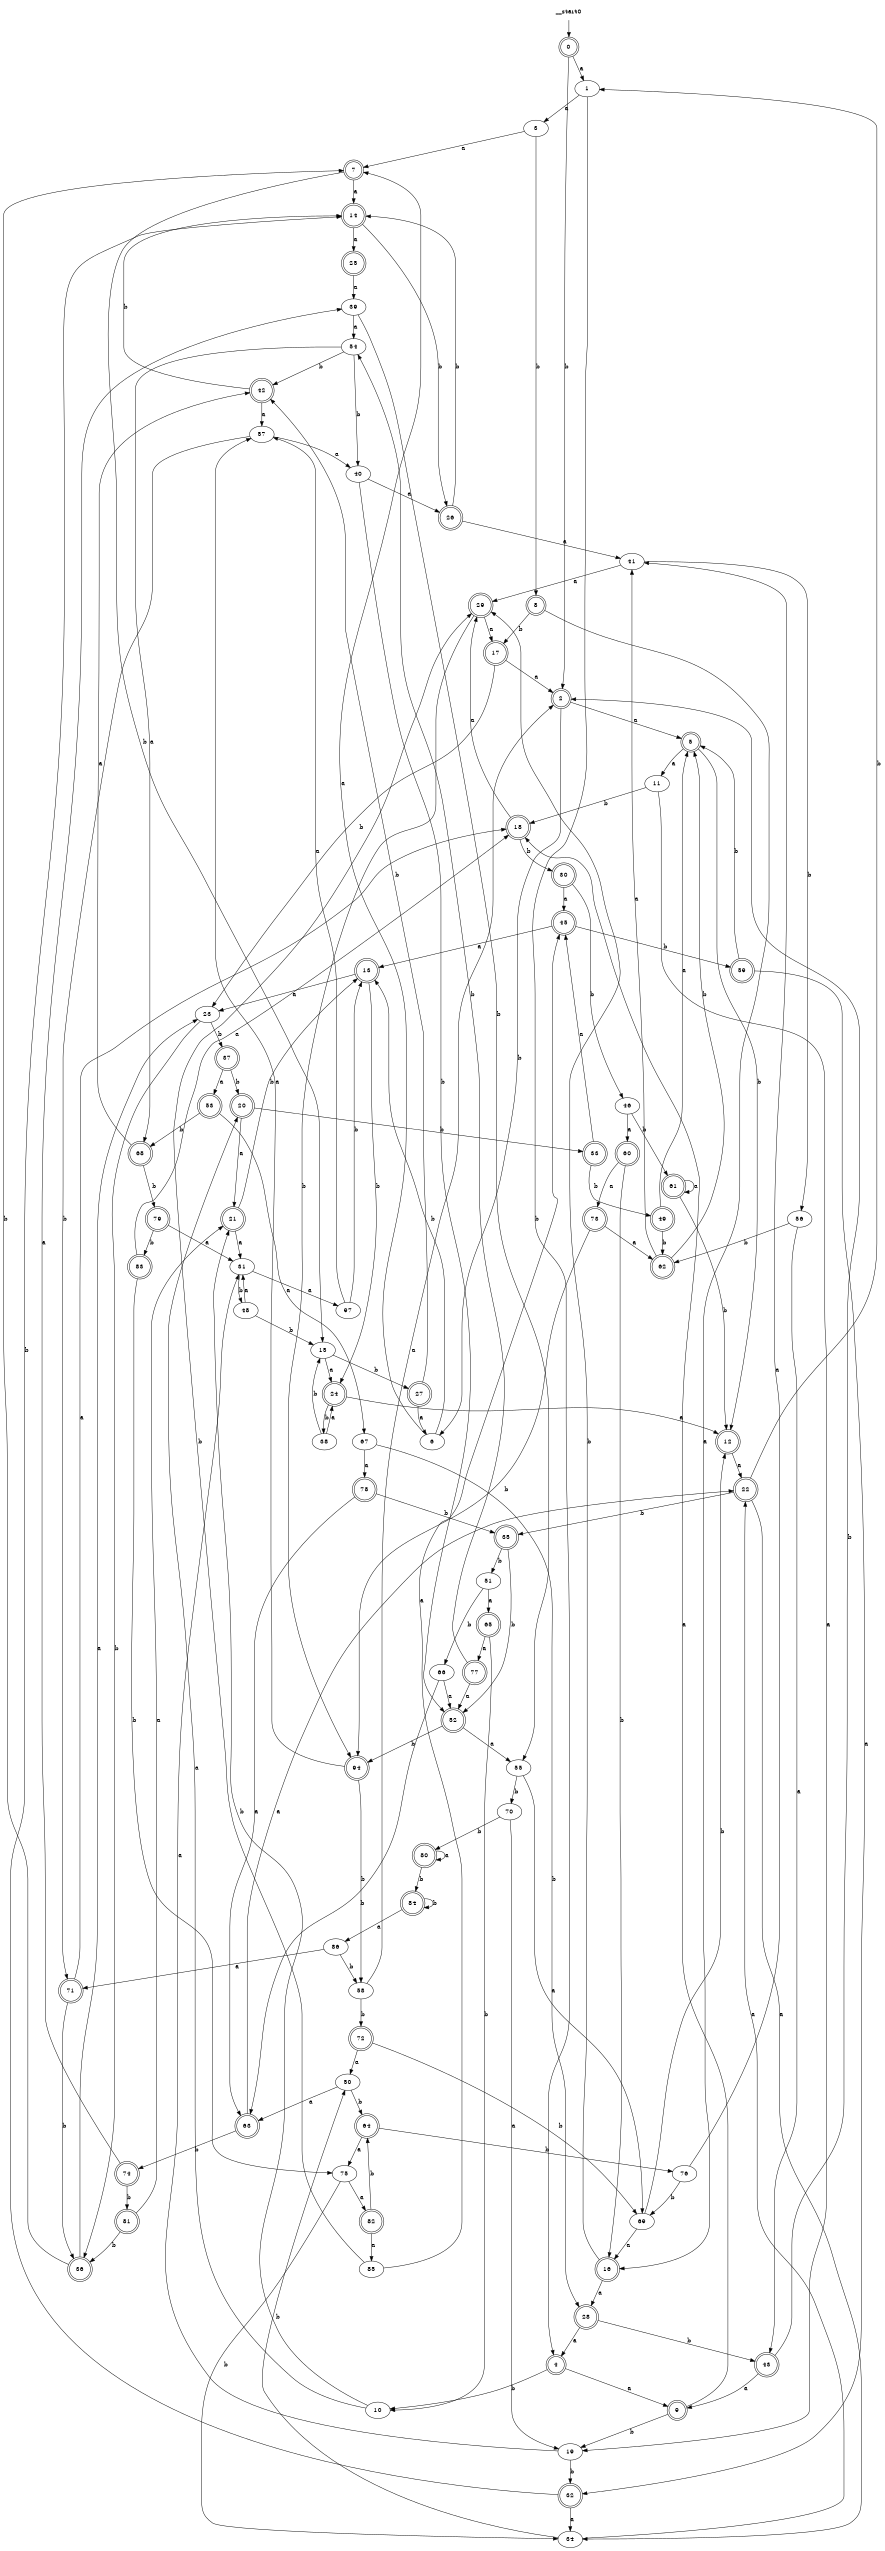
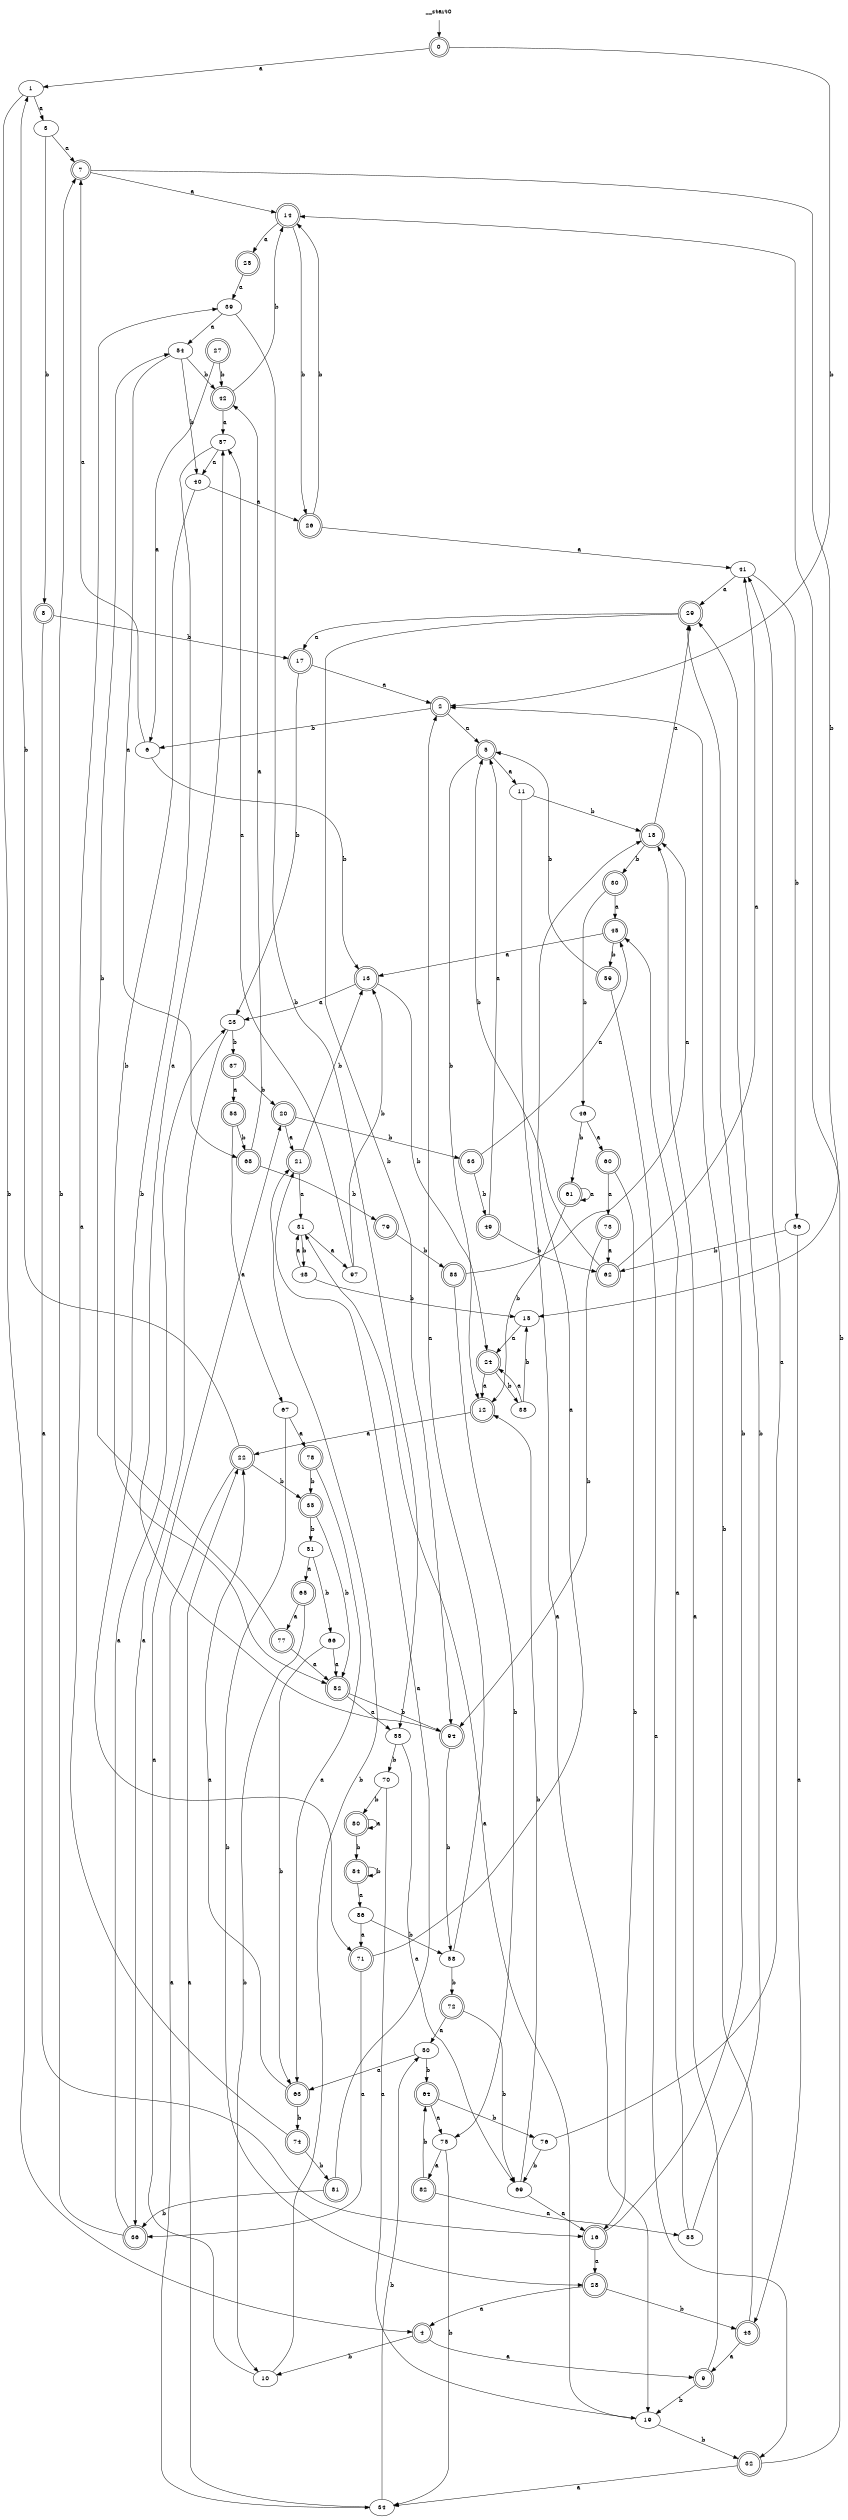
edge "79" -> "31": removed, label "a"
edge "15" -> "27": removed, label "b"
edge "23" -> "36": label "b" -> "a"
edge "71" -> "36": label "b" -> "a"
